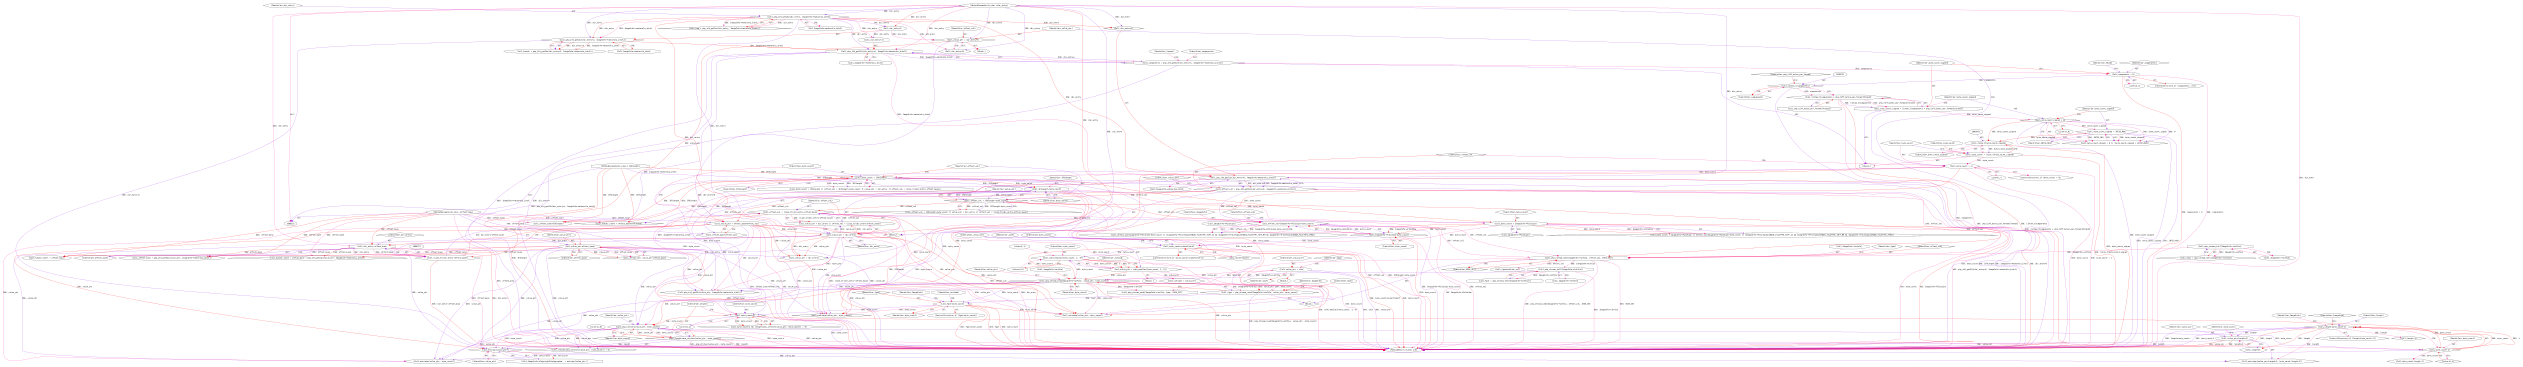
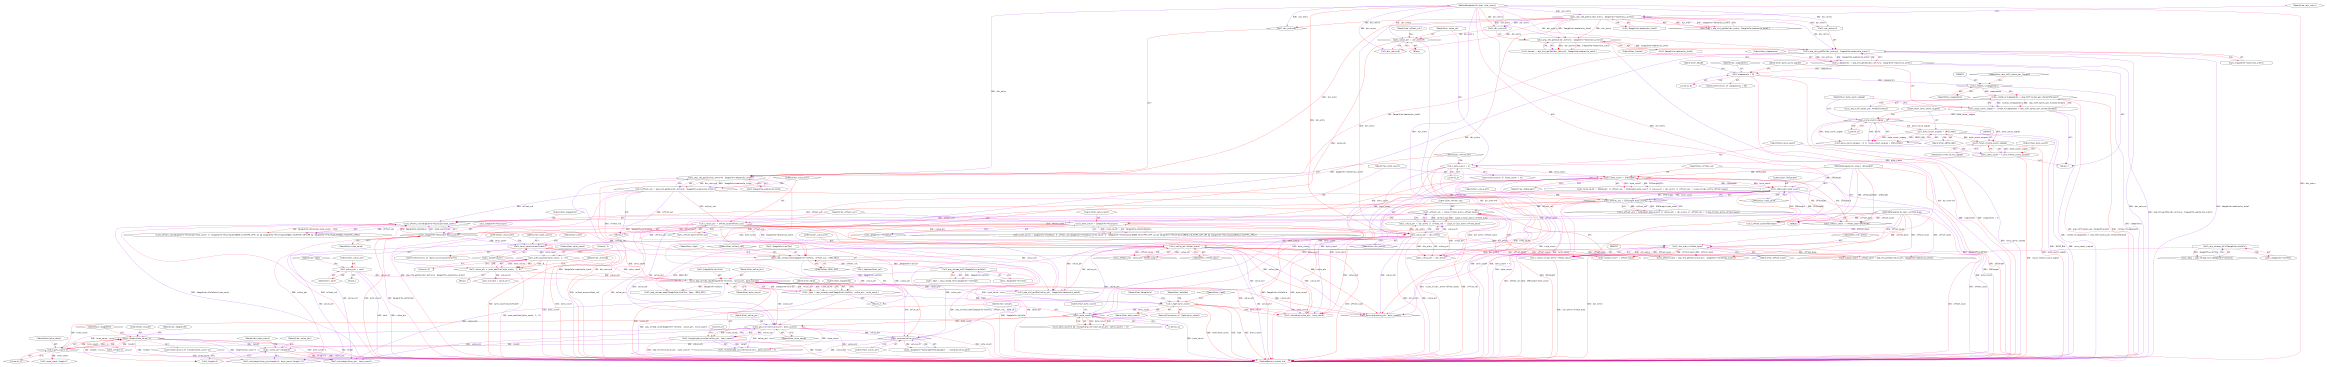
edge "(Call,dir_entry+2)" -> "(Call,dir_entry+4)": now "(MethodParameterIn,char *dir_entry)" -> "(Call,dir_entry+4)"
edge "(MethodParameterIn,char *offset_base)" -> "1000132": color purple -> red
node "(Call,length=php_strnlen(value_ptr, byte_count))": shape diamond -> octagon
edge "(Call,value_ptr+length+1)" -> "(Call,estrdup(value_ptr))": reversed
